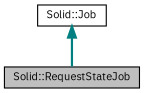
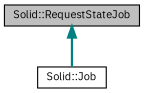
edge "Solid::RequestStateJob" -> "Solid::Job": reversed
